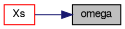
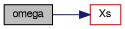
edge "Xs" -> "omega": reversed
